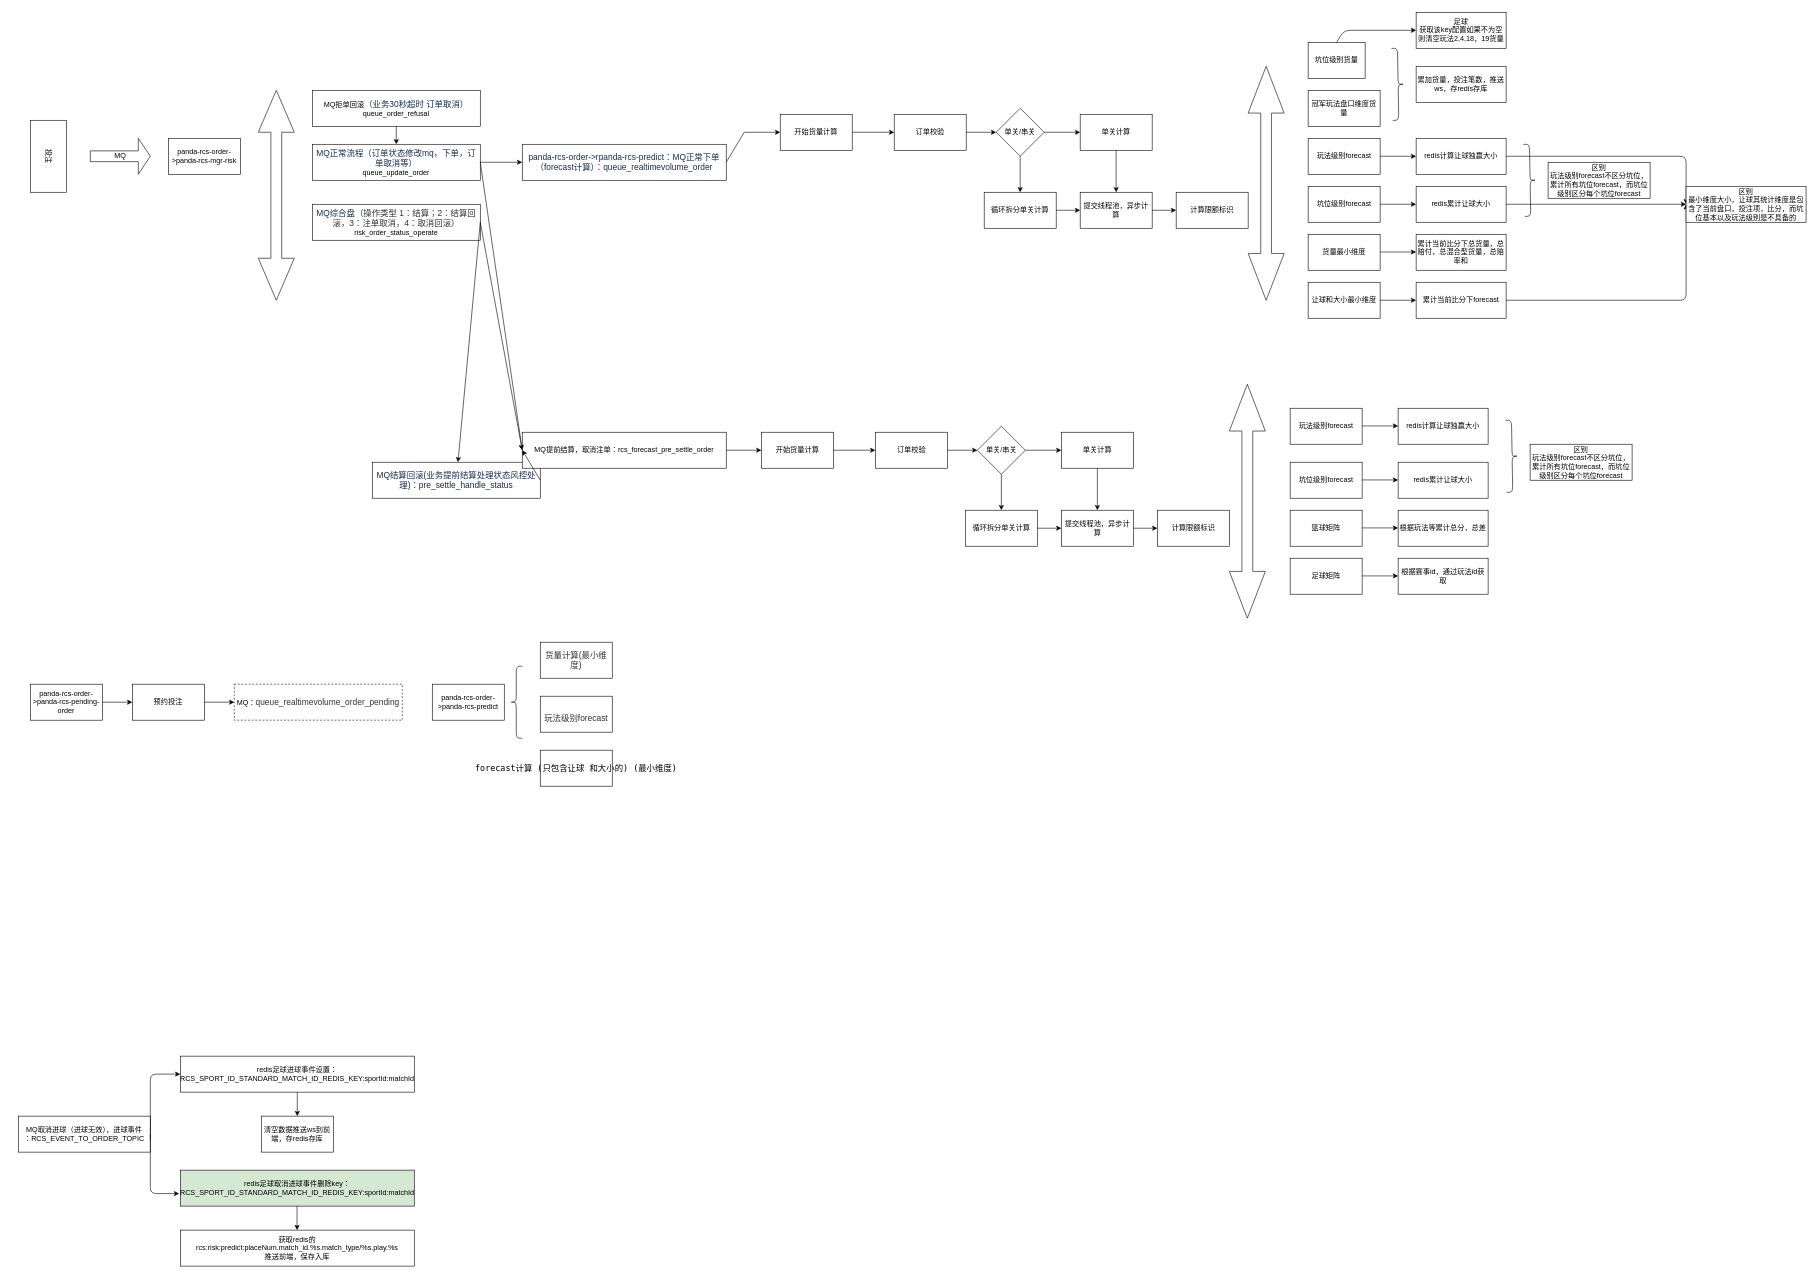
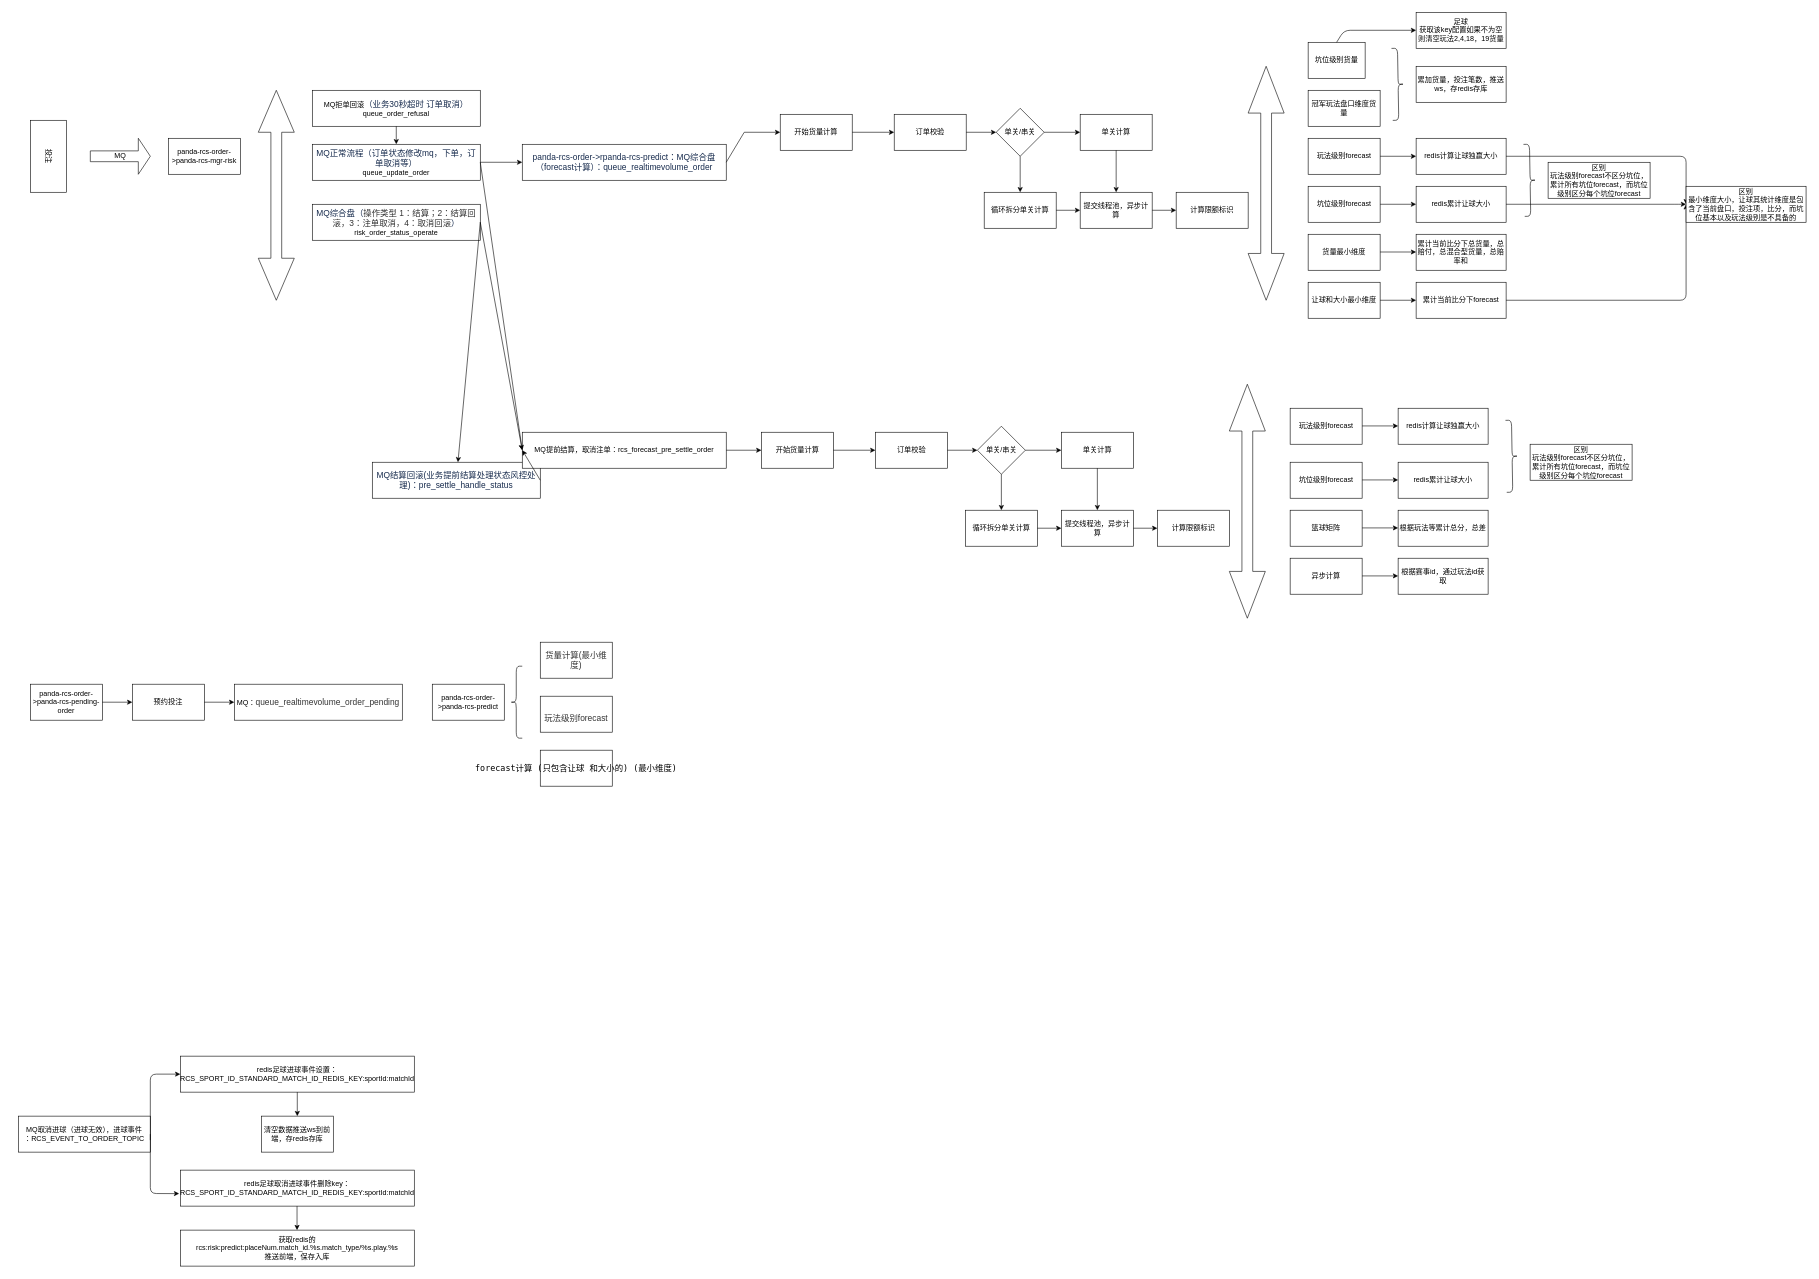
node "panda-rcs-order->rpanda-rcs-predict：MQ正常下单（forecast计算）：queue_realtimevolume_order": label "panda-rcs-order->rpanda-rcs-predict：MQ正常下单（forecast计算）：queue_realtimevolume_order" -> "panda-rcs-order->rpanda-rcs-predict：MQ综合盘（forecast计算）：queue_realtimevolume_order"
node "足球矩阵": label "足球矩阵" -> "异步计算"
node "MQ：queue_realtimevolume_order_pending": style dashed -> solid
node "redis足球取消进球事件删除key：RCS_SPORT_ID_STANDARD_MATCH_ID_REDIS_KEY:sportId:matchId": fillcolor #d5e8d4 -> #ffffff
